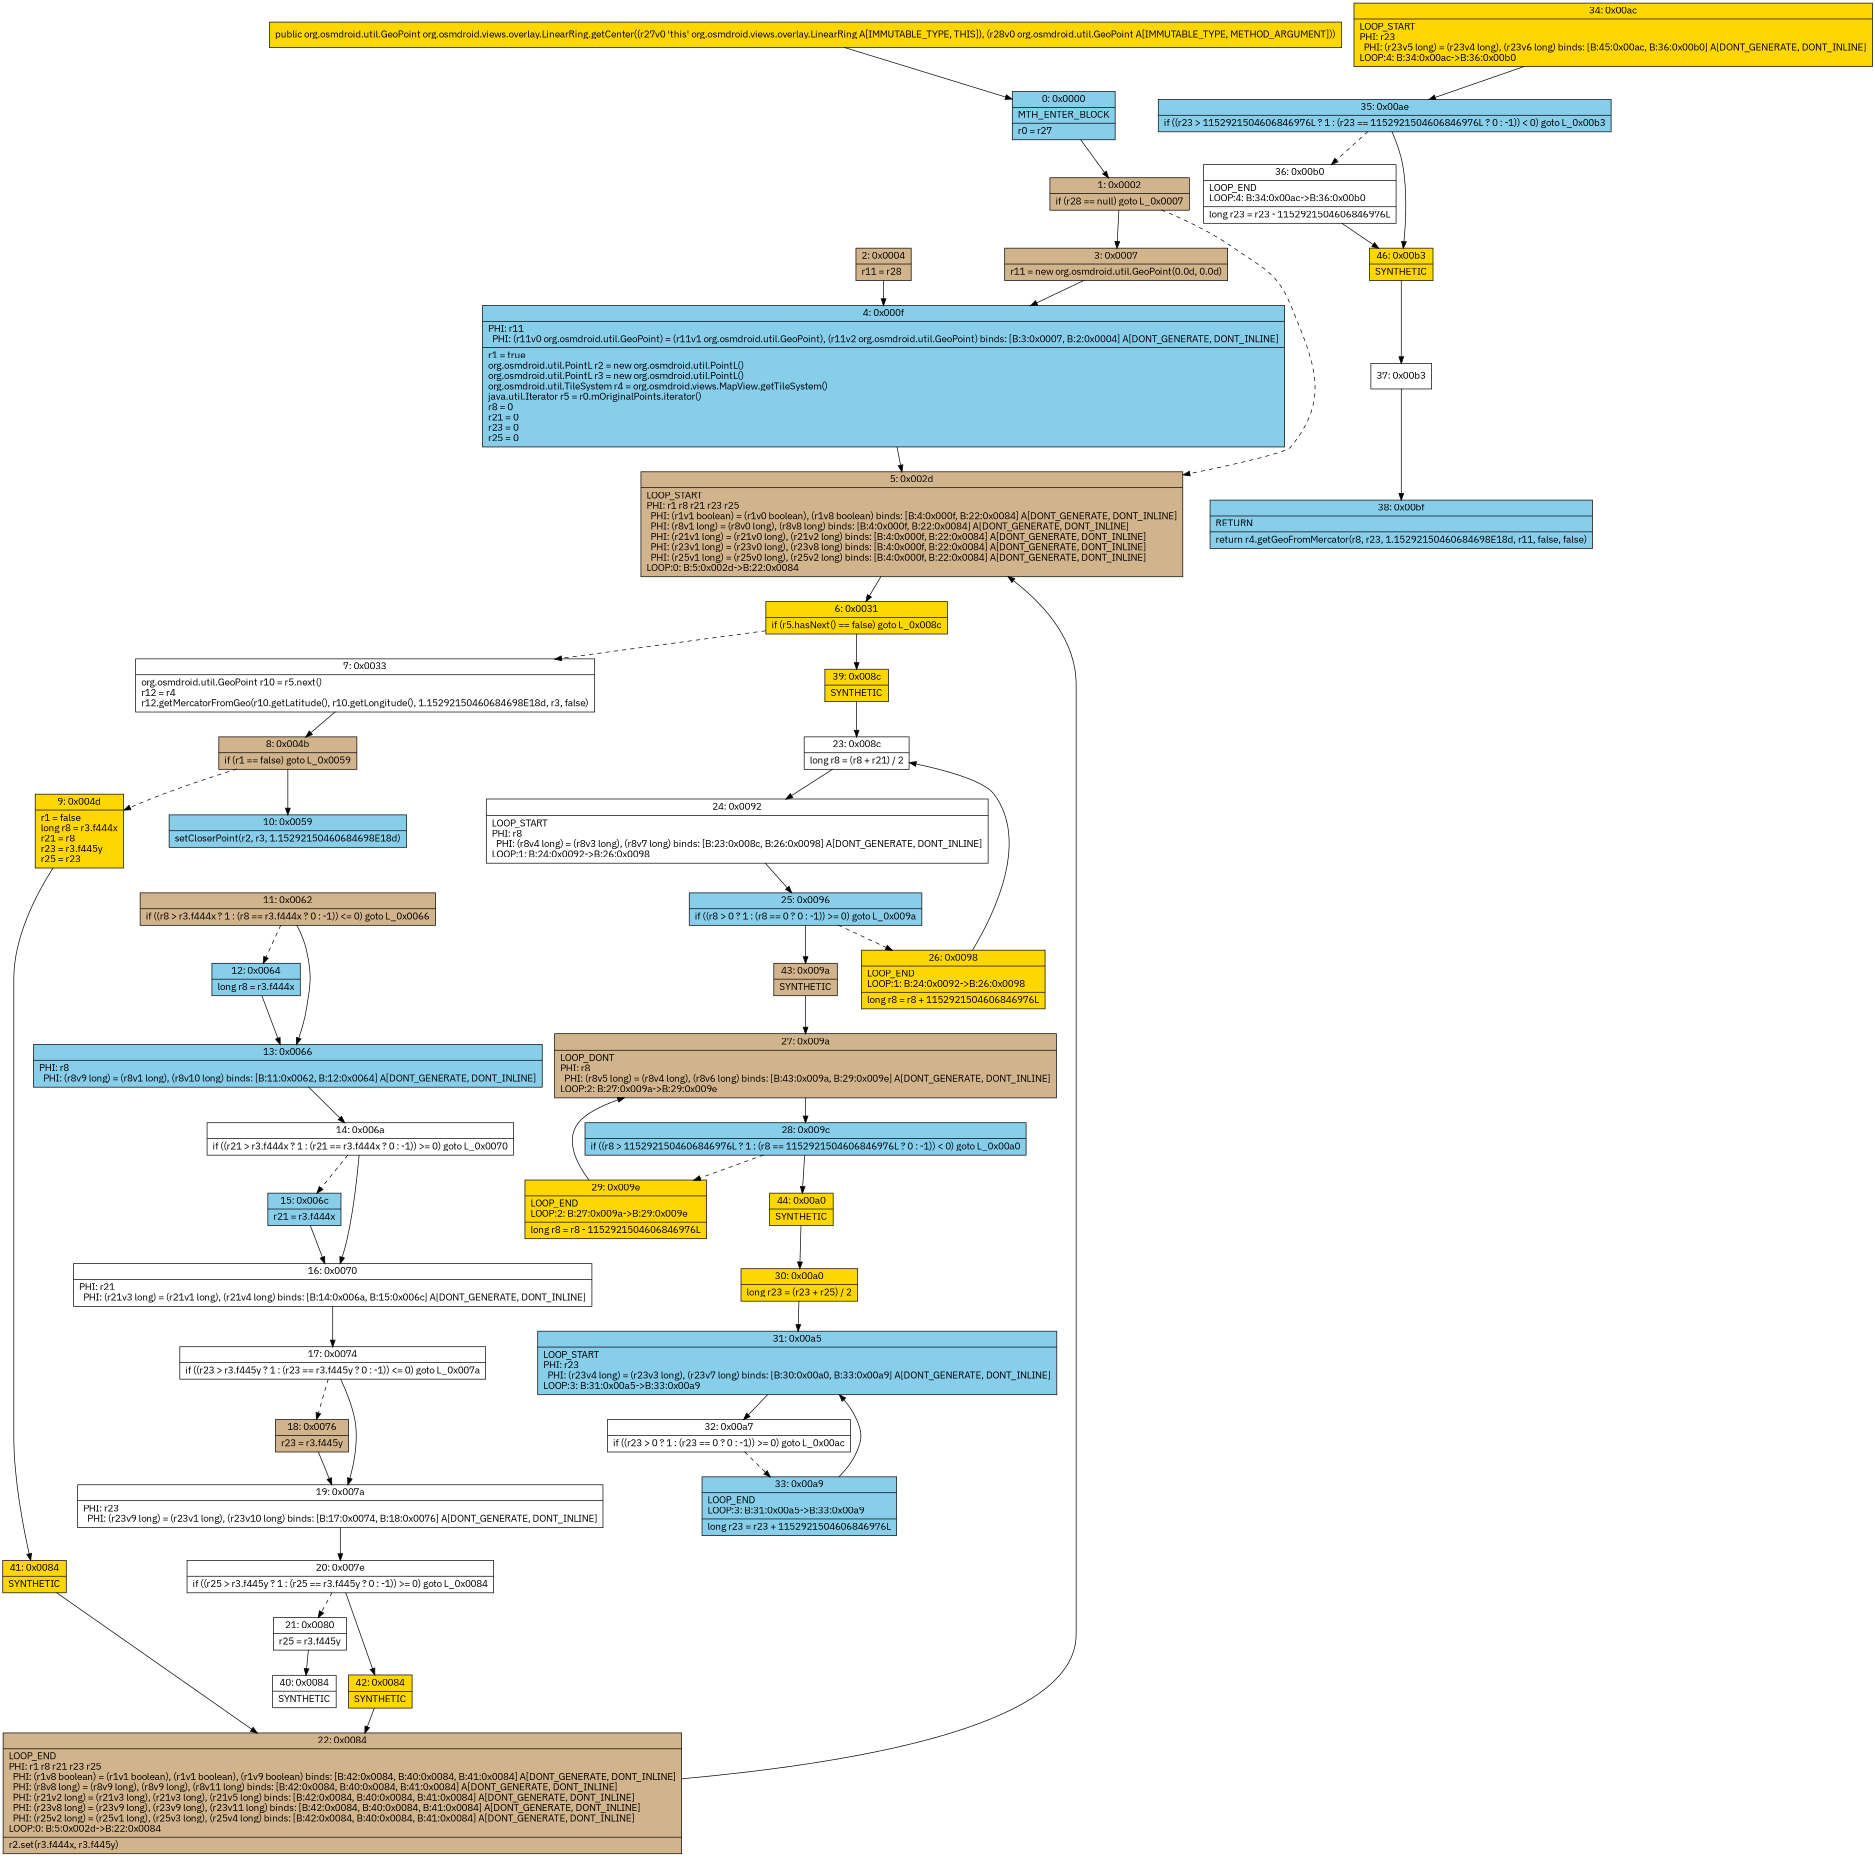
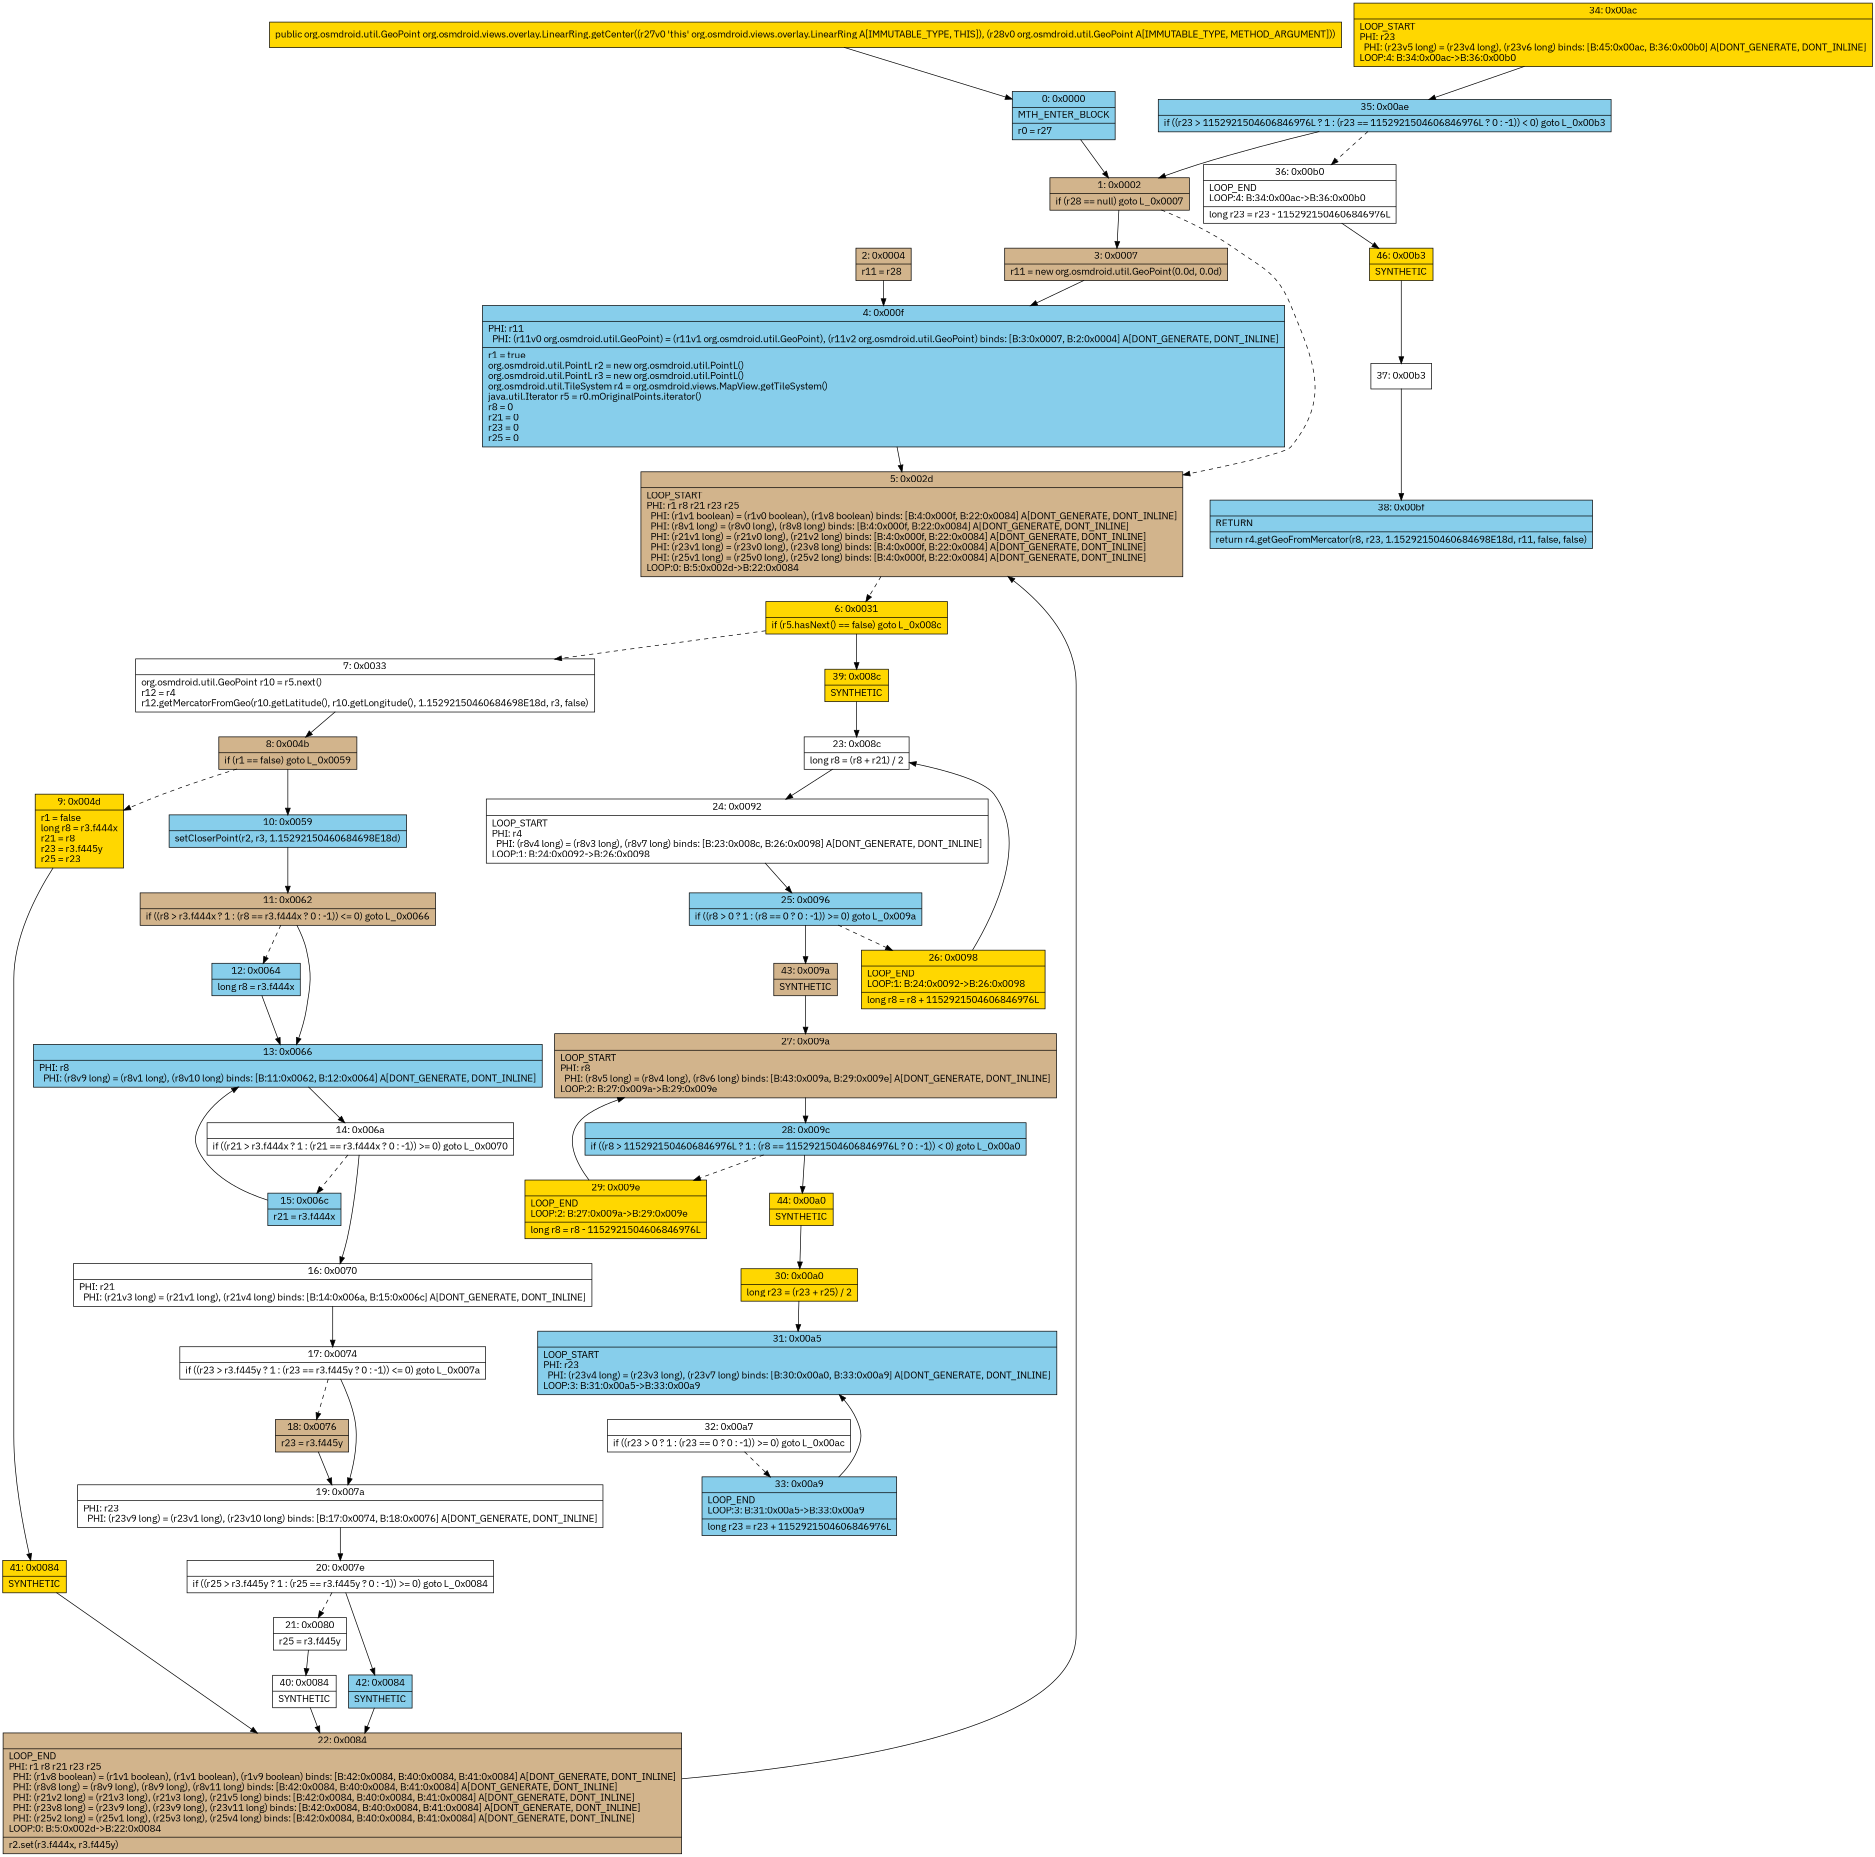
edge "35: 0x00ae" -> "46: 0x00b3": now "35: 0x00ae" -> "1: 0x0002"
edge "5: 0x002d" -> "6: 0x0031": style solid -> dashed
node "24: 0x0092": text "PHI: r8" -> "PHI: r4"
edge "10: 0x0059" -> "11: 0x0062": added
node "27: 0x009a": text "LOOP_DONT" -> "LOOP_START"
edge "15: 0x006c" -> "16: 0x0070": now "15: 0x006c" -> "13: 0x0066"
edge "31: 0x00a5" -> "32: 0x00a7": removed
node "42: 0x0084": fillcolor gold -> skyblue
edge "40: 0x0084" -> "22: 0x0084": added
